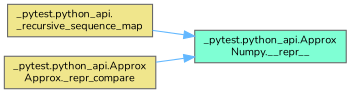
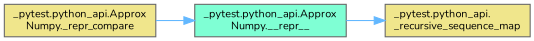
edge "_pytest.python_api. _recursive_sequence_map" -> "_pytest.python_api.Approx Numpy.__repr__": reversed
node "_pytest.python_api.Approx Approx._repr_compare": label "_pytest.python_api.Approx Approx._repr_compare" -> "_pytest.python_api.Approx Numpy._repr_compare"
